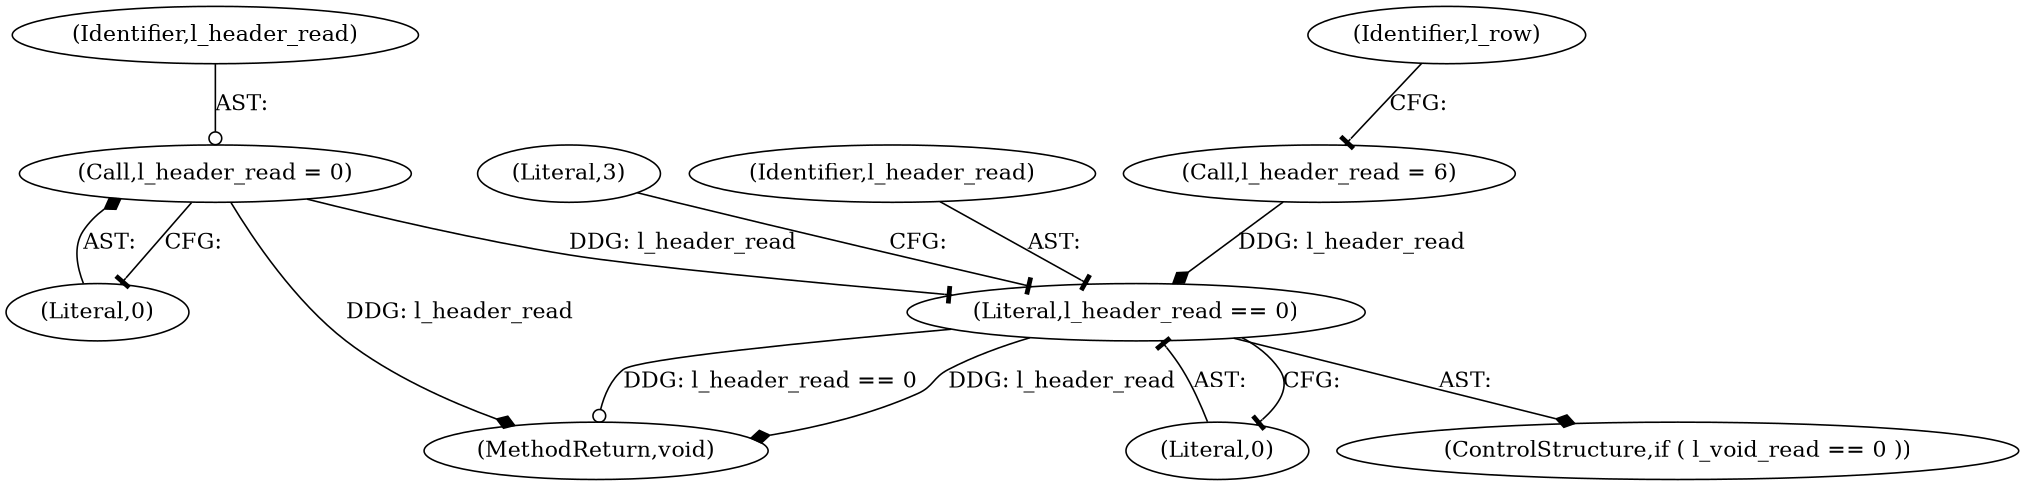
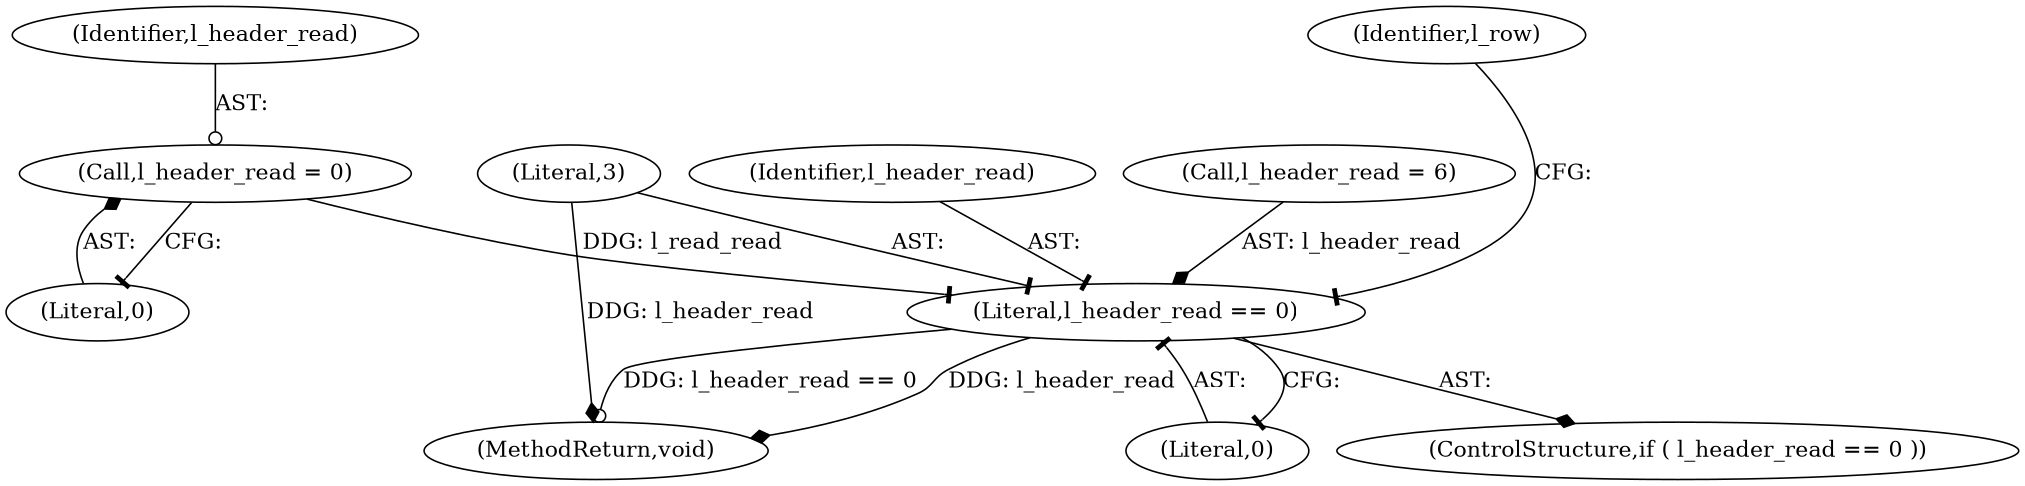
edge "(Identifier,l_row)" -> "(Call,l_header_read = 6)": now "(Identifier,l_row)" -> "(Literal,l_header_read == 0)"
edge "(Call,l_header_read = 0)" -> "(Literal,l_header_read == 0)": label "DDG: l_header_read" -> "DDG: l_read_read"
edge "(Literal,3)" -> "(Literal,l_header_read == 0)": label "CFG: " -> "AST: "
edge "(Call,l_header_read = 6)" -> "(Literal,l_header_read == 0)": label "DDG: l_header_read" -> "AST: l_header_read"
edge "(Call,l_header_read = 0)" -> "(MethodReturn,void)": now "(Literal,3)" -> "(MethodReturn,void)"
node "(ControlStructure,if ( l_void_read == 0 ))": label "(ControlStructure,if ( l_void_read == 0 ))" -> "(ControlStructure,if ( l_header_read == 0 ))"
